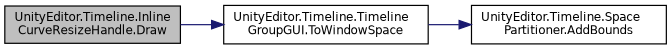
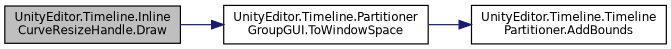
node "UnityEditor.Timeline.Timeline GroupGUI.ToWindowSpace": label "UnityEditor.Timeline.Timeline GroupGUI.ToWindowSpace" -> "UnityEditor.Timeline.Partitioner GroupGUI.ToWindowSpace"
node "UnityEditor.Timeline.Space Partitioner.AddBounds": label "UnityEditor.Timeline.Space Partitioner.AddBounds" -> "UnityEditor.Timeline.Timeline Partitioner.AddBounds"
